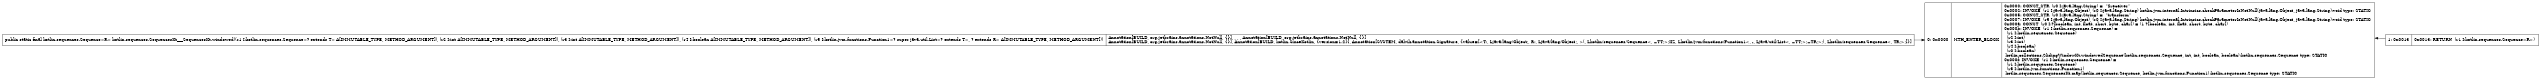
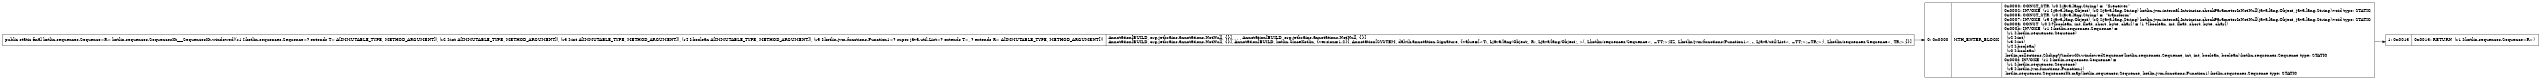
edge "1: 0x0013" -> "0: 0x0000": reversed
